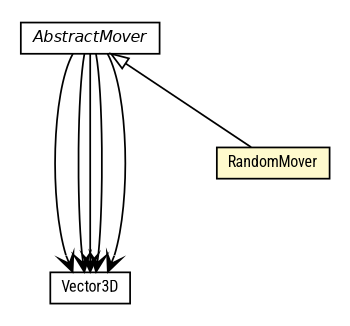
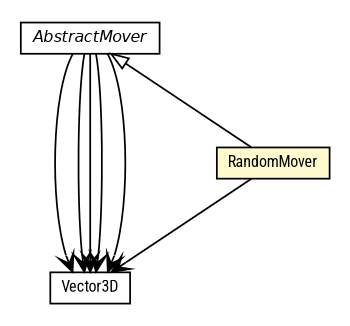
edge "RandomMover" -> "Vector3D": added
